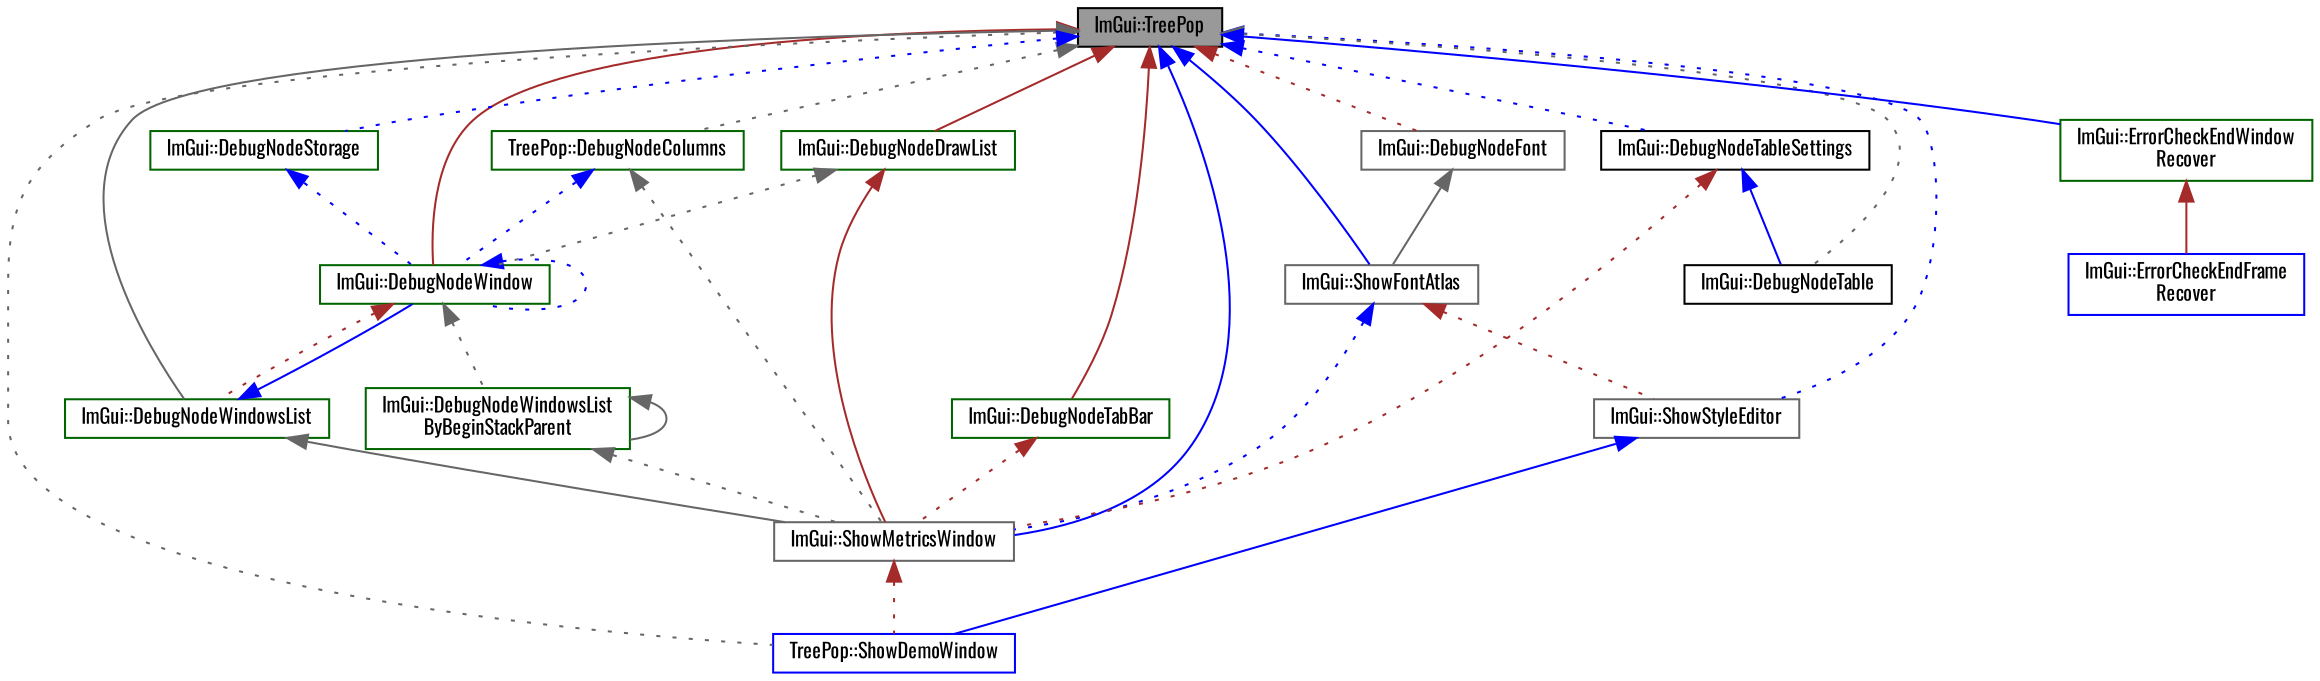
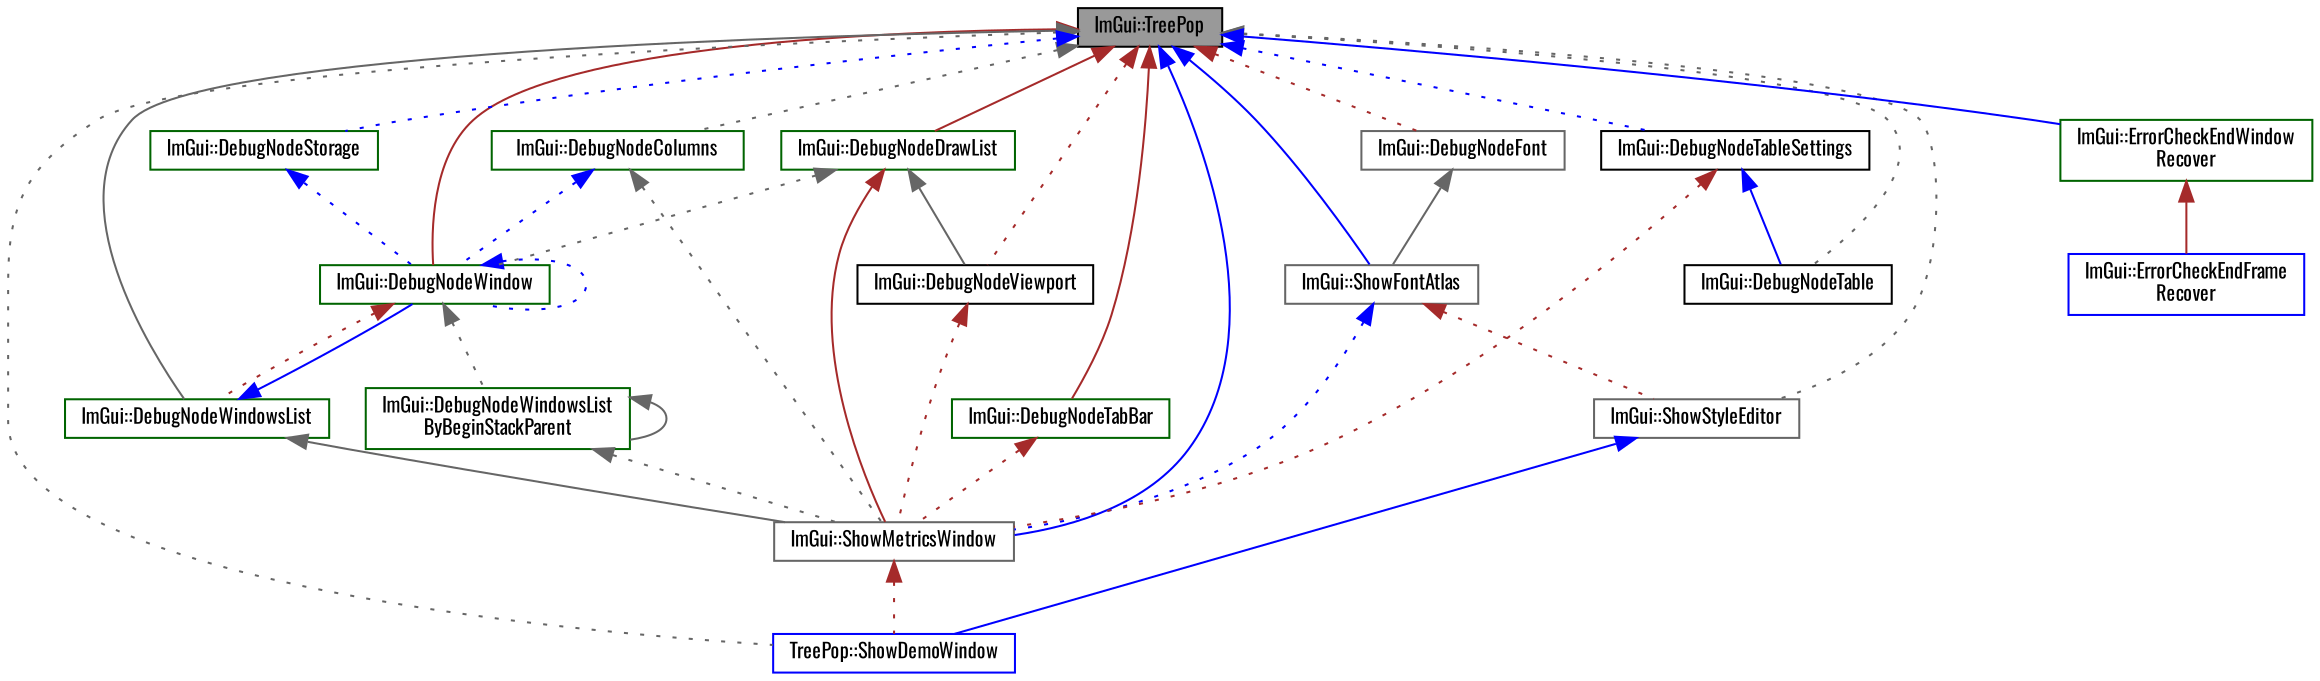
edge "ImGui::ShowStyleEditor" -> "ImGui::TreePop": color blue -> gray40
node "TreePop::DebugNodeColumns": label "TreePop::DebugNodeColumns" -> "ImGui::DebugNodeColumns"
node "ImGui::DebugNodeViewport": added
